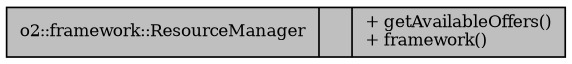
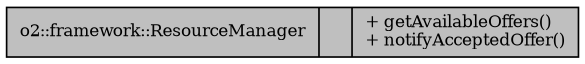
node "o2::framework::ResourceManager": text "+ framework()" -> "+ notifyAcceptedOffer()"
